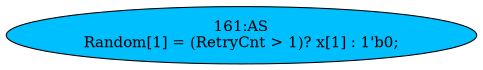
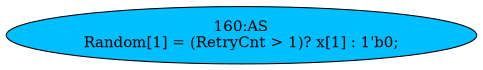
node "161:AS Random[1] = (RetryCnt > 1)? x[1] : 1'b0;": label "161:AS Random[1] = (RetryCnt > 1)? x[1] : 1'b0;" -> "160:AS Random[1] = (RetryCnt > 1)? x[1] : 1'b0;"
